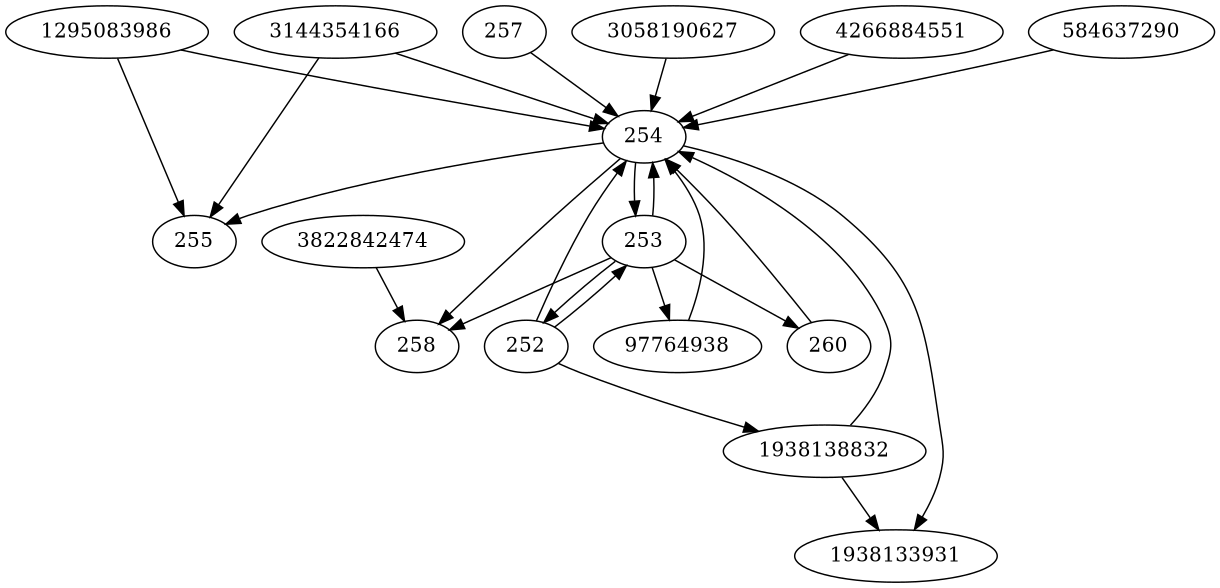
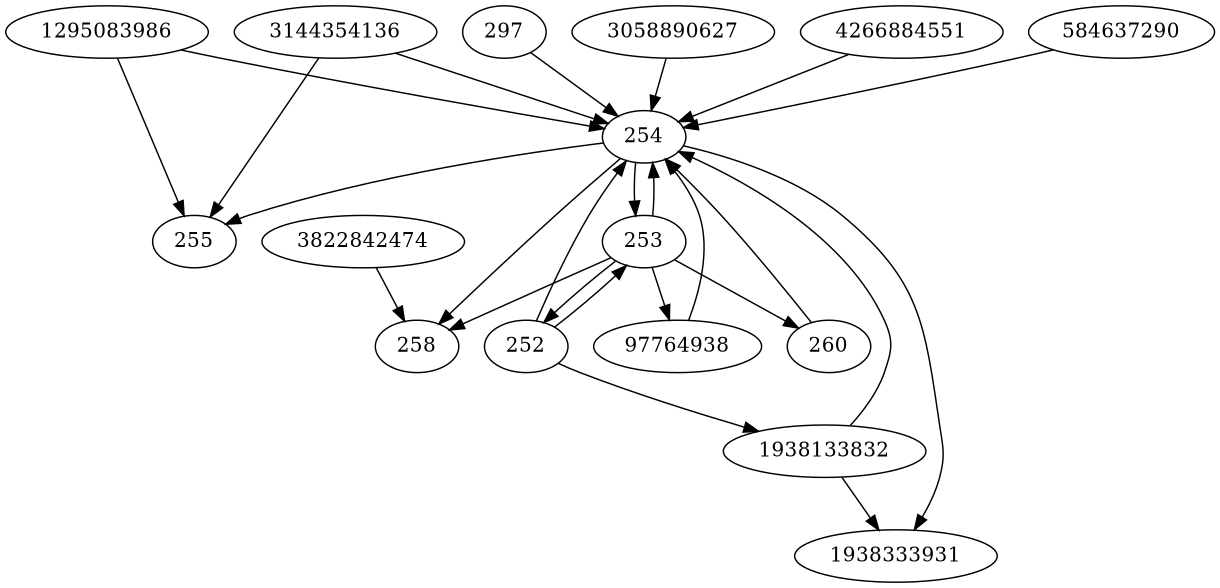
node "3144354166": label "3144354166" -> "3144354136"
node "257": label "257" -> "297"
node "3058190627": label "3058190627" -> "3058890627"
node "1938138832": label "1938138832" -> "1938133832"
node "1938133931": label "1938133931" -> "1938333931"
